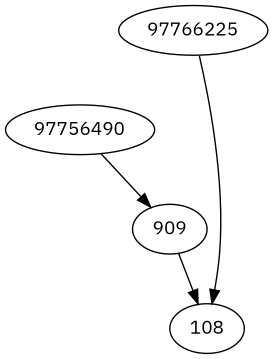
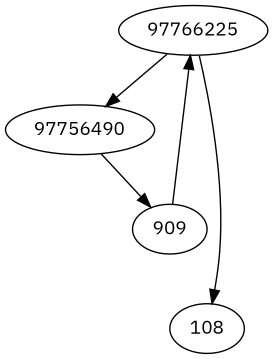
edge "97766225" -> "97756490": added
edge "909" -> "108": now "909" -> "97766225"
